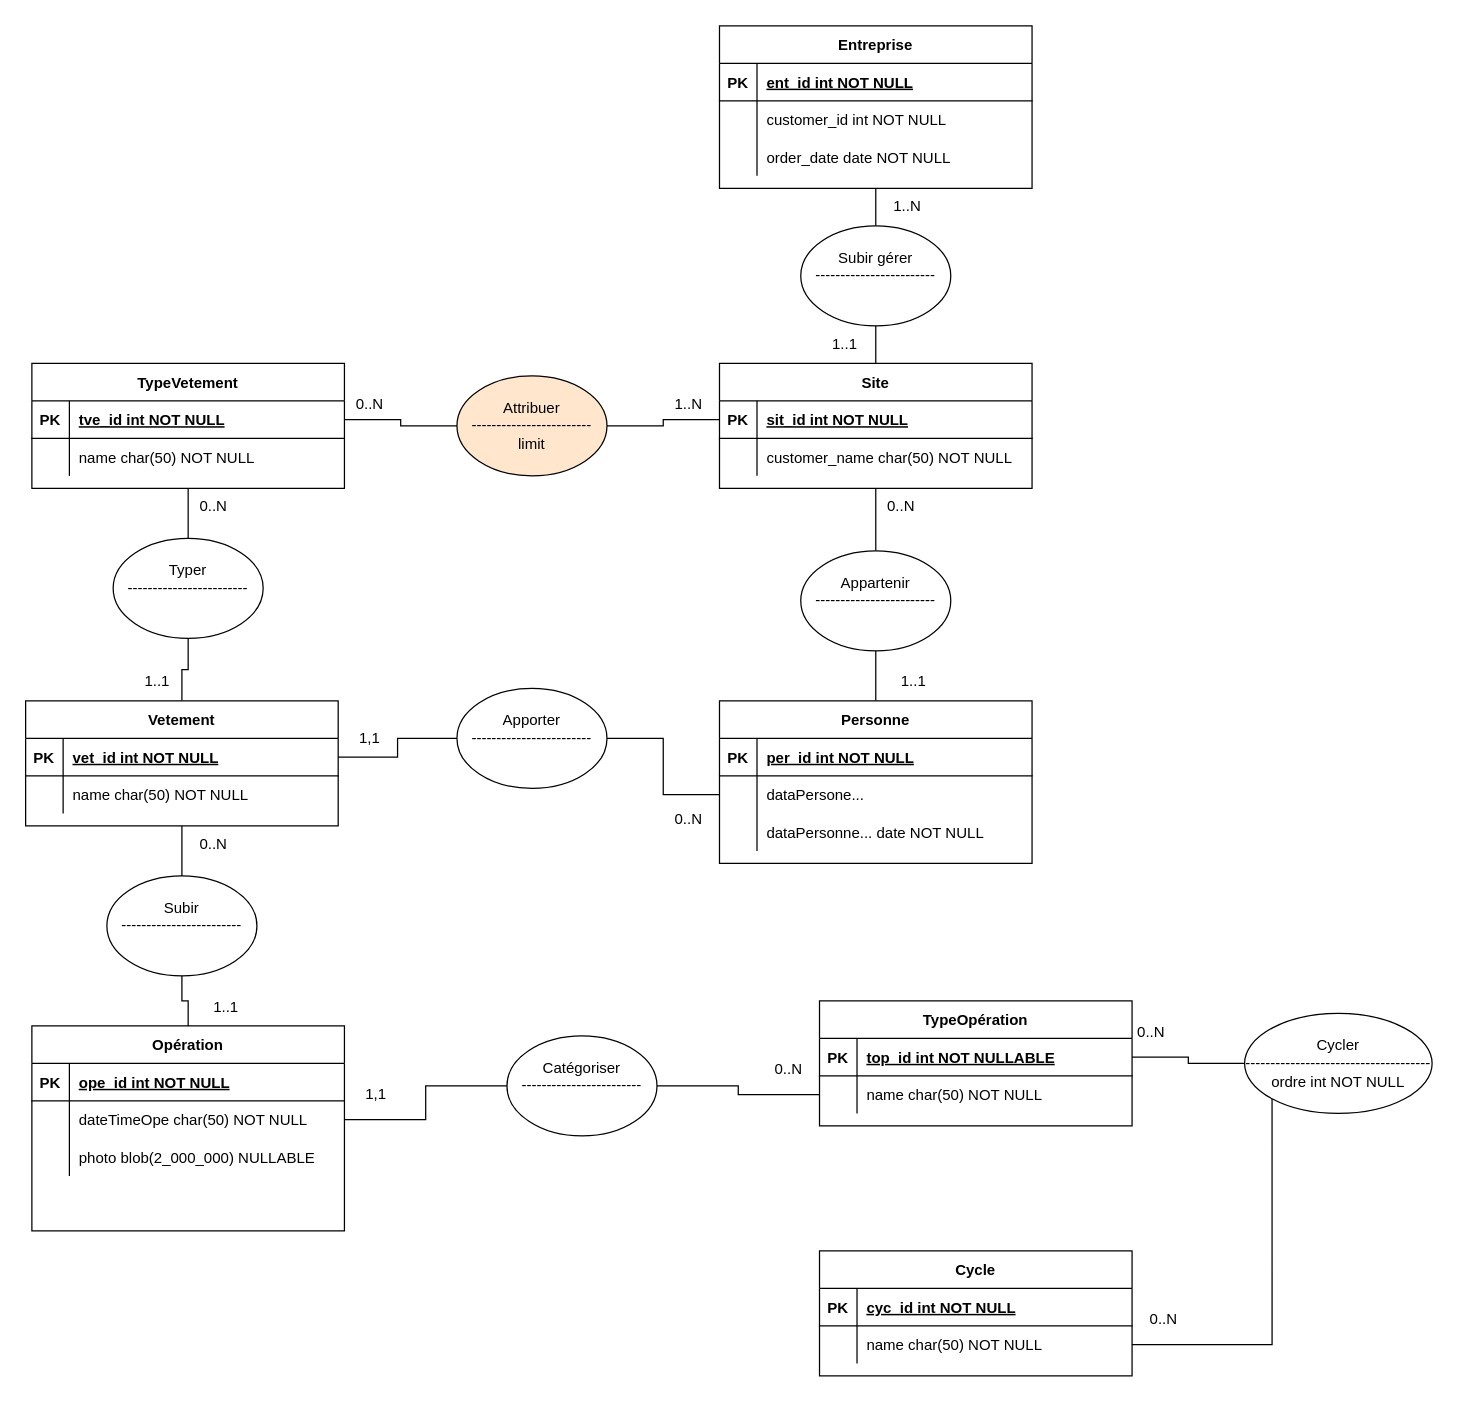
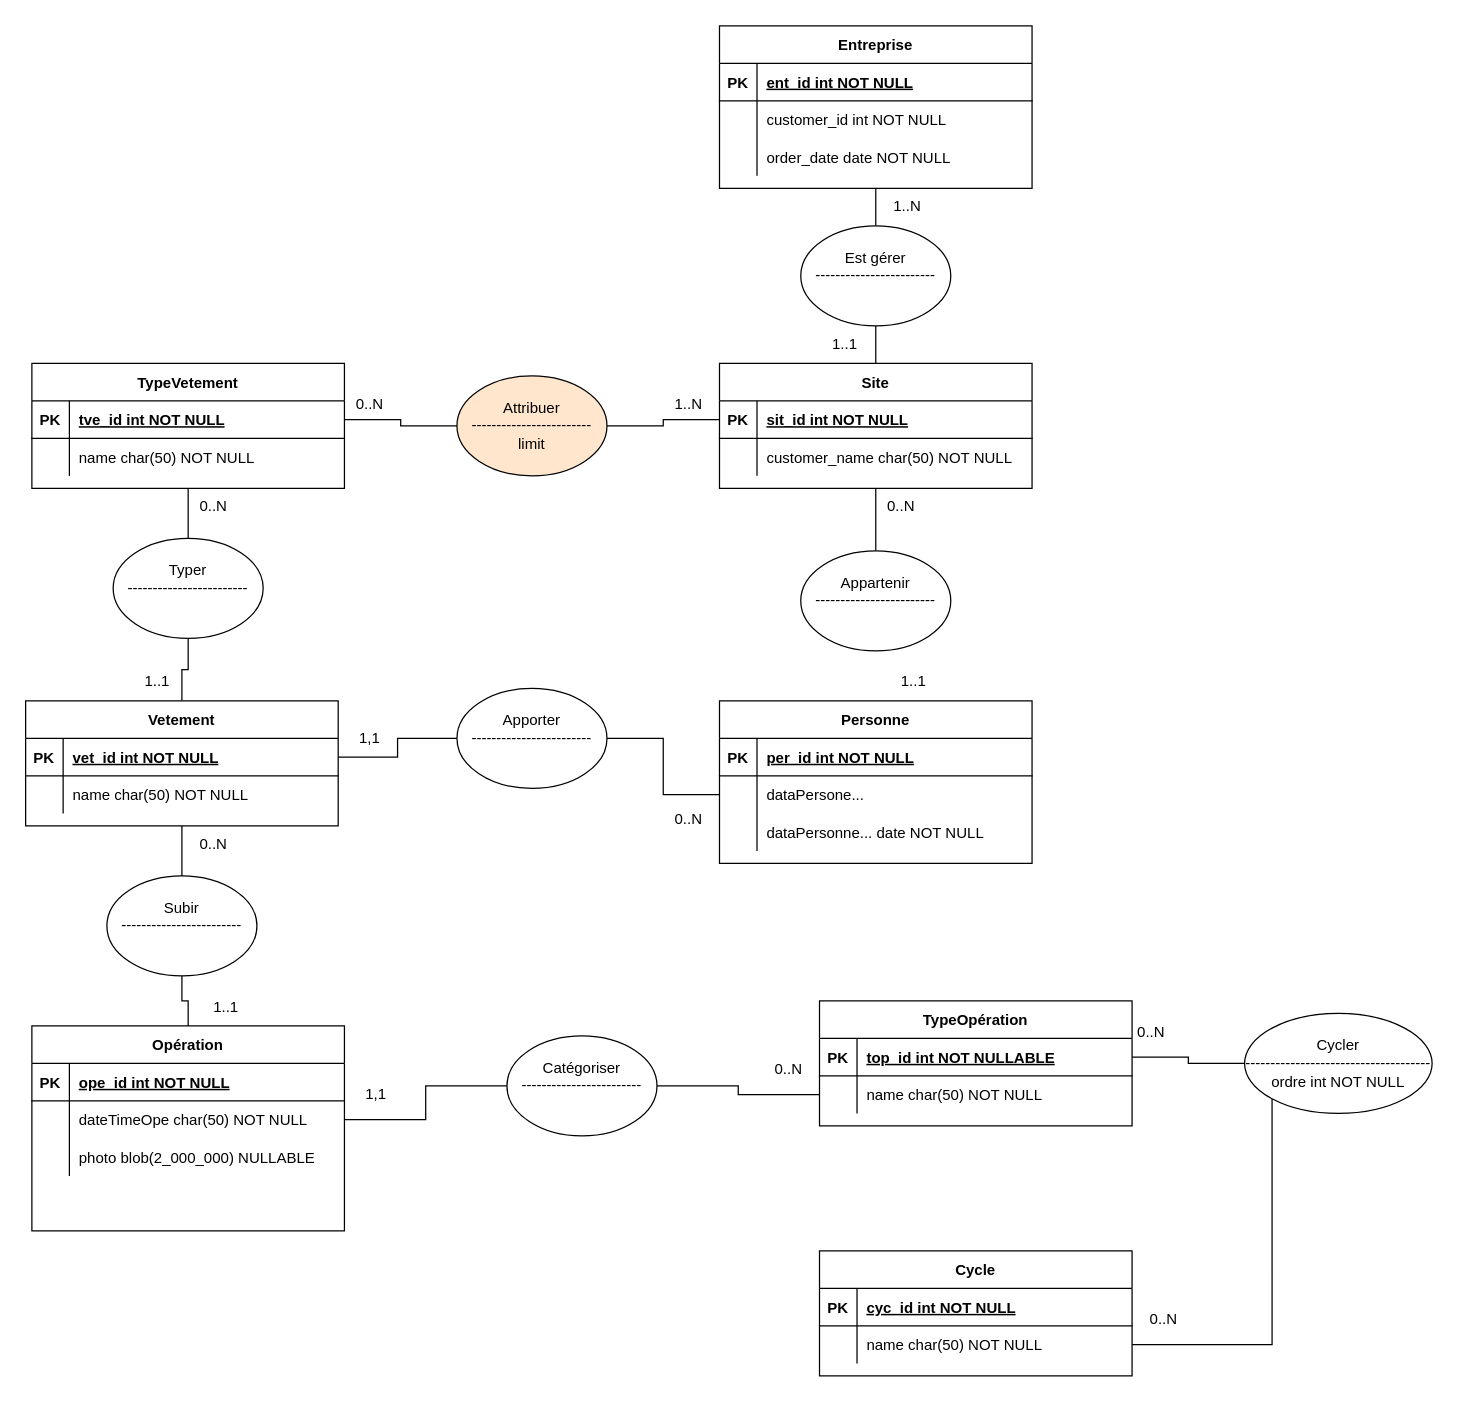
node "Subir gérer ------------------------": label "Subir gérer ------------------------" -> "Est gérer ------------------------"
edge "Appartenir ------------------------" -- "Personne": removed
